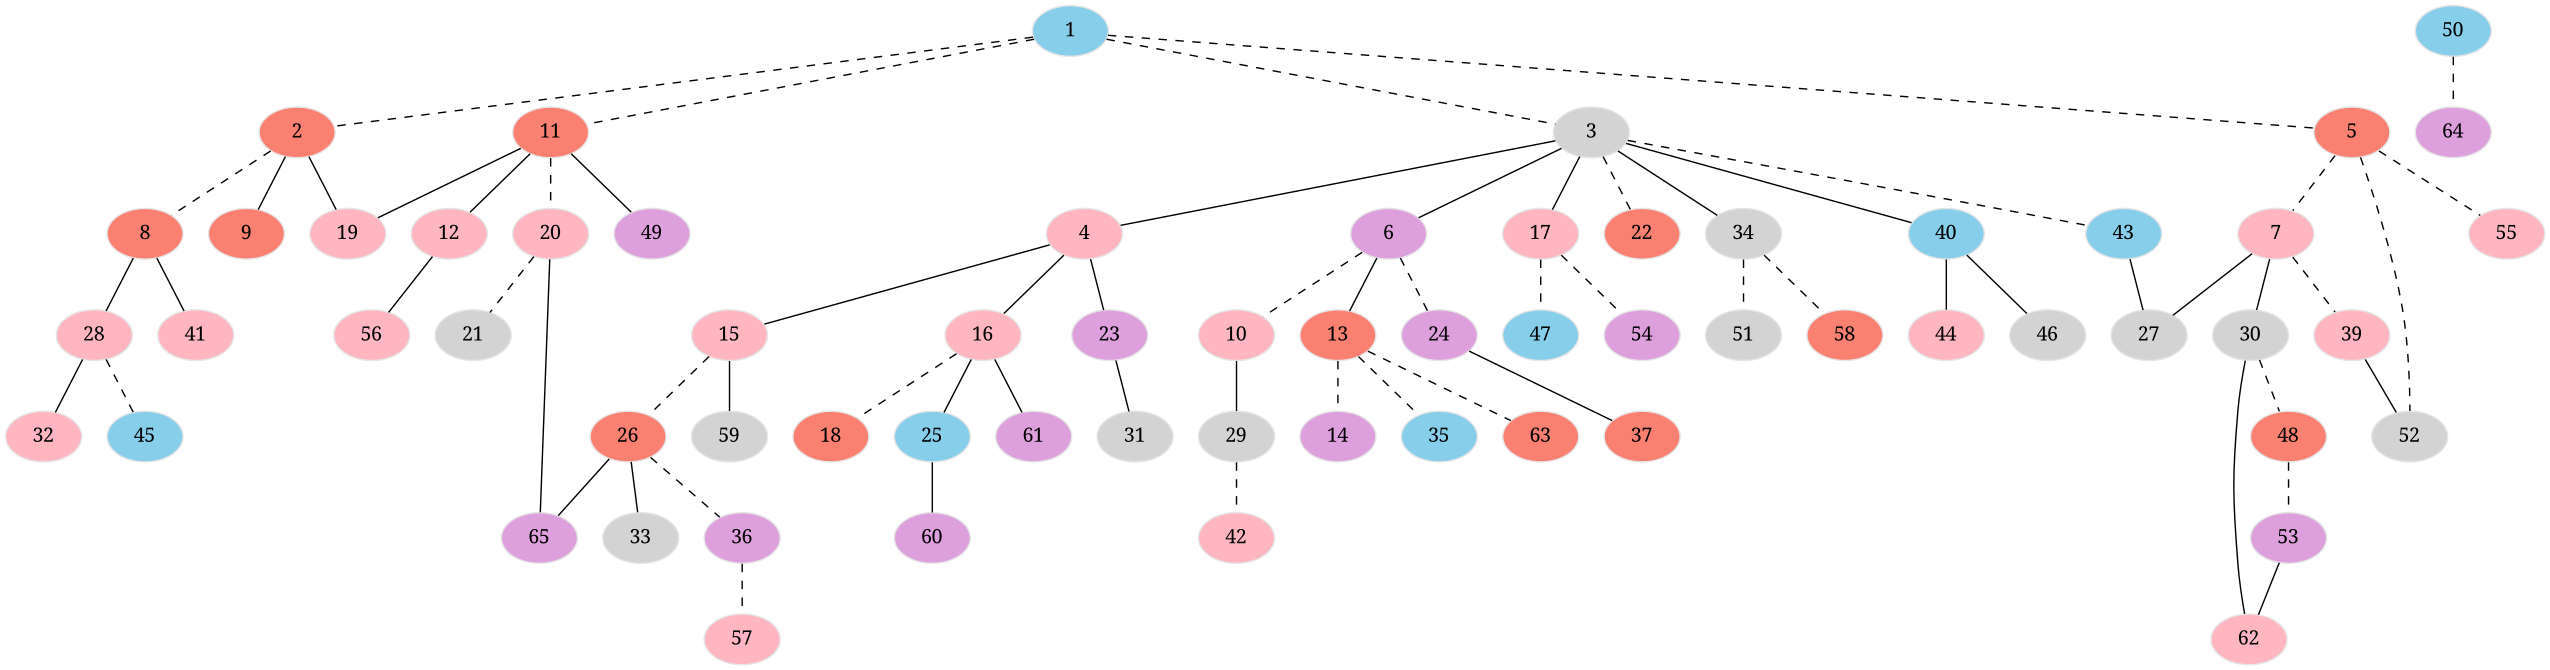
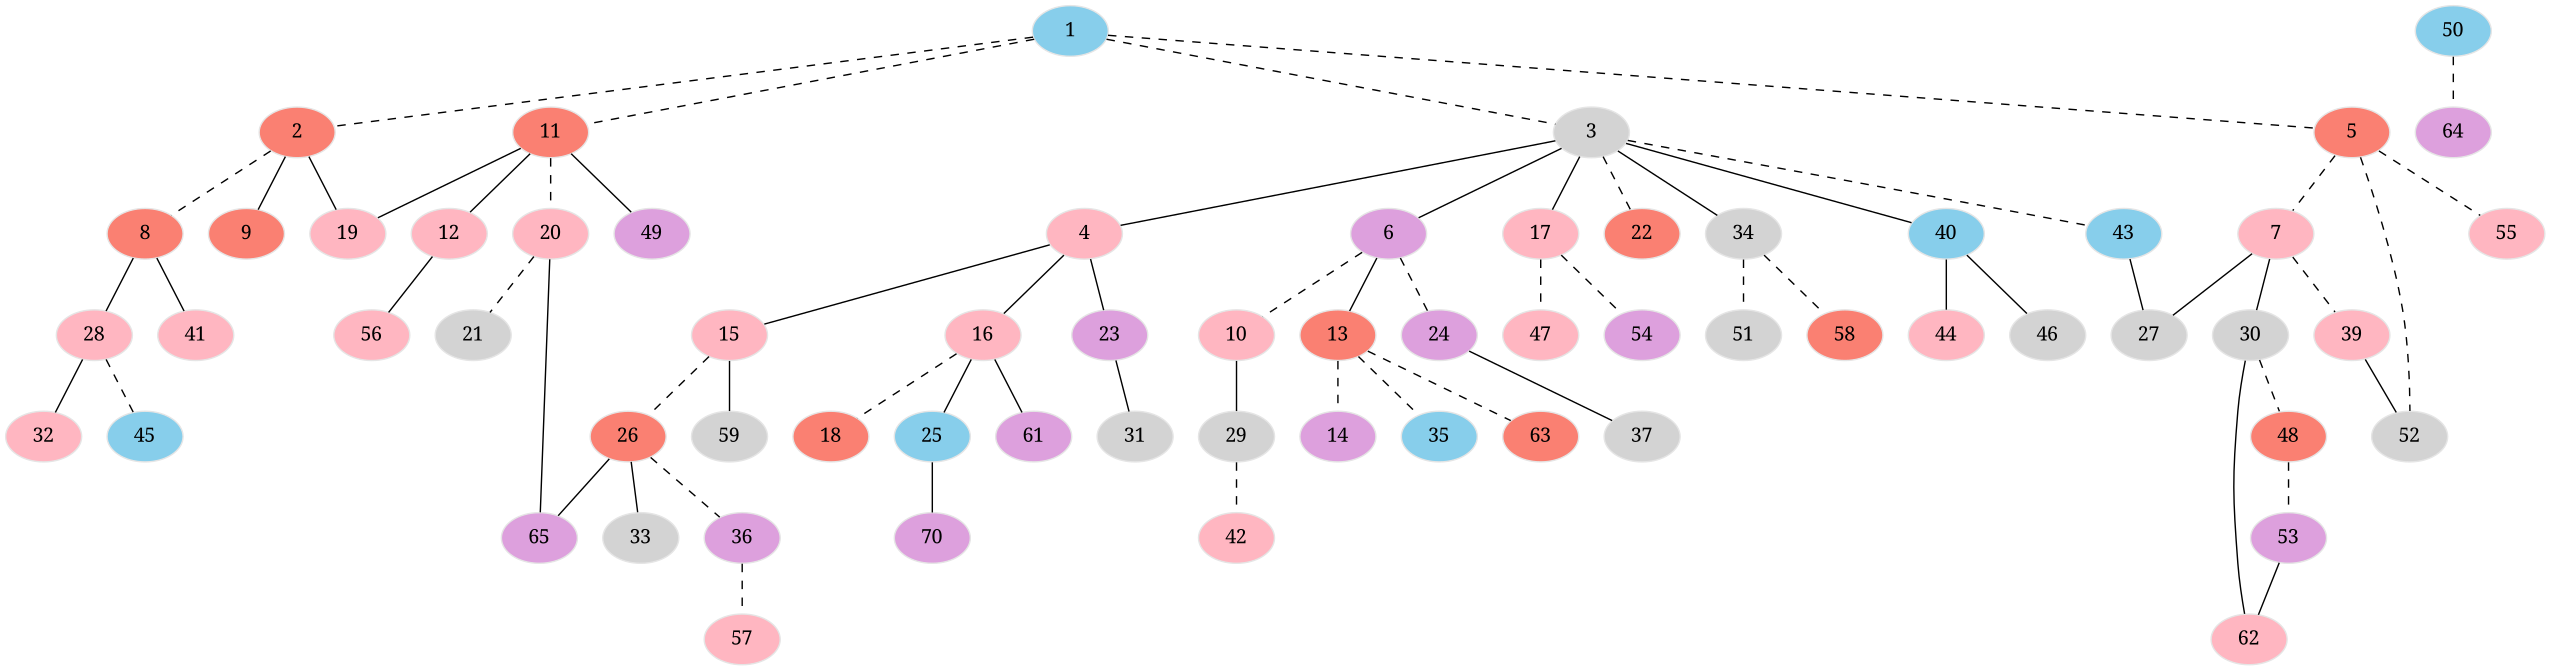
node "47": fillcolor skyblue -> lightpink
node "37": fillcolor salmon -> lightgrey
node "60": label "60" -> "70"
